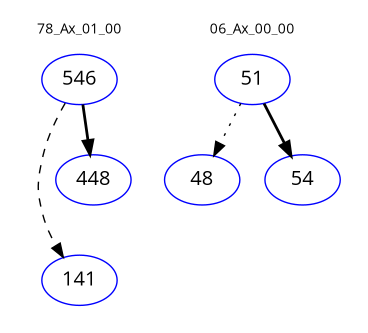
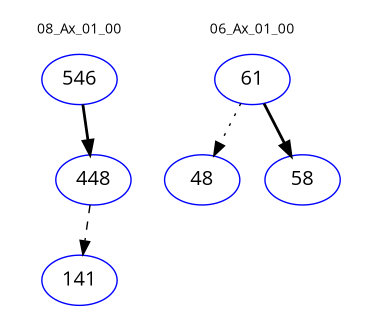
cluster "78_Ax_01_00": label "78_Ax_01_00" -> "08_Ax_01_00"
cluster "06_Ax_00_00": label "06_Ax_00_00" -> "06_Ax_01_00"
node "51": label "51" -> "61"
edge "546" -> "141": now "448" -> "141"
node "54": label "54" -> "58"
